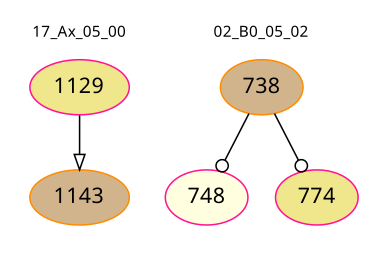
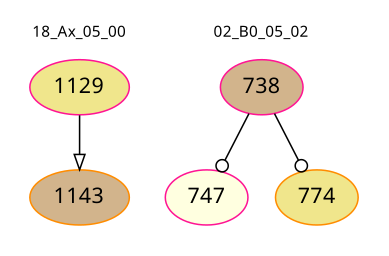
cluster "17_Ax_05_00": label "17_Ax_05_00" -> "18_Ax_05_00"
node "738": color darkorange -> deeppink
node "748": label "748" -> "747"
node "774": color deeppink -> darkorange
